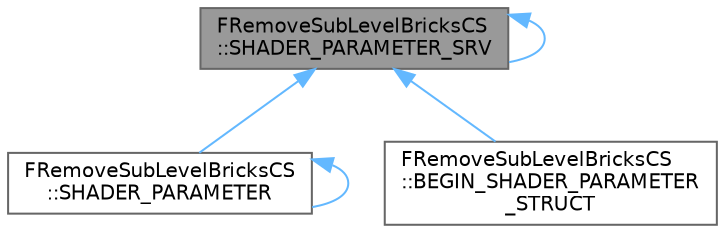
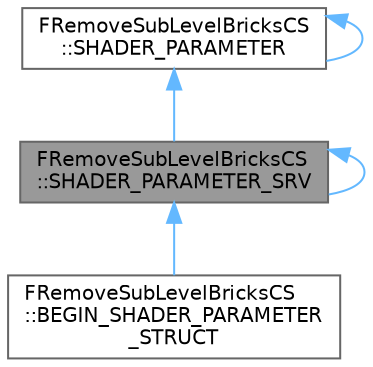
edge "FRemoveSubLevelBricksCS ::SHADER_PARAMETER" -> "FRemoveSubLevelBricksCS ::SHADER_PARAMETER_SRV": reversed
